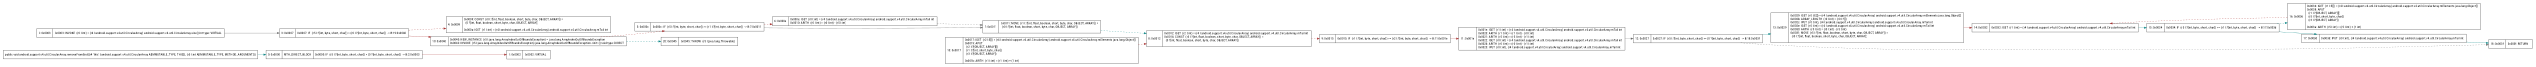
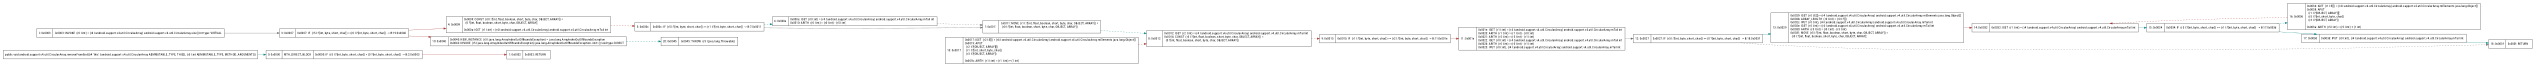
edge "5: 0x000c" -> "6: 0x000e": color brown -> teal
edge "3: 0x0007" -> "4: 0x0009": style dashed -> solid
edge "19: 0x0040" -> "5: 0x000c": now "4: 0x0009" -> "5: 0x000c"
node "1: 0x0002": text "0x0002: VIRTUAL" -> "0x0002: RETURN"
